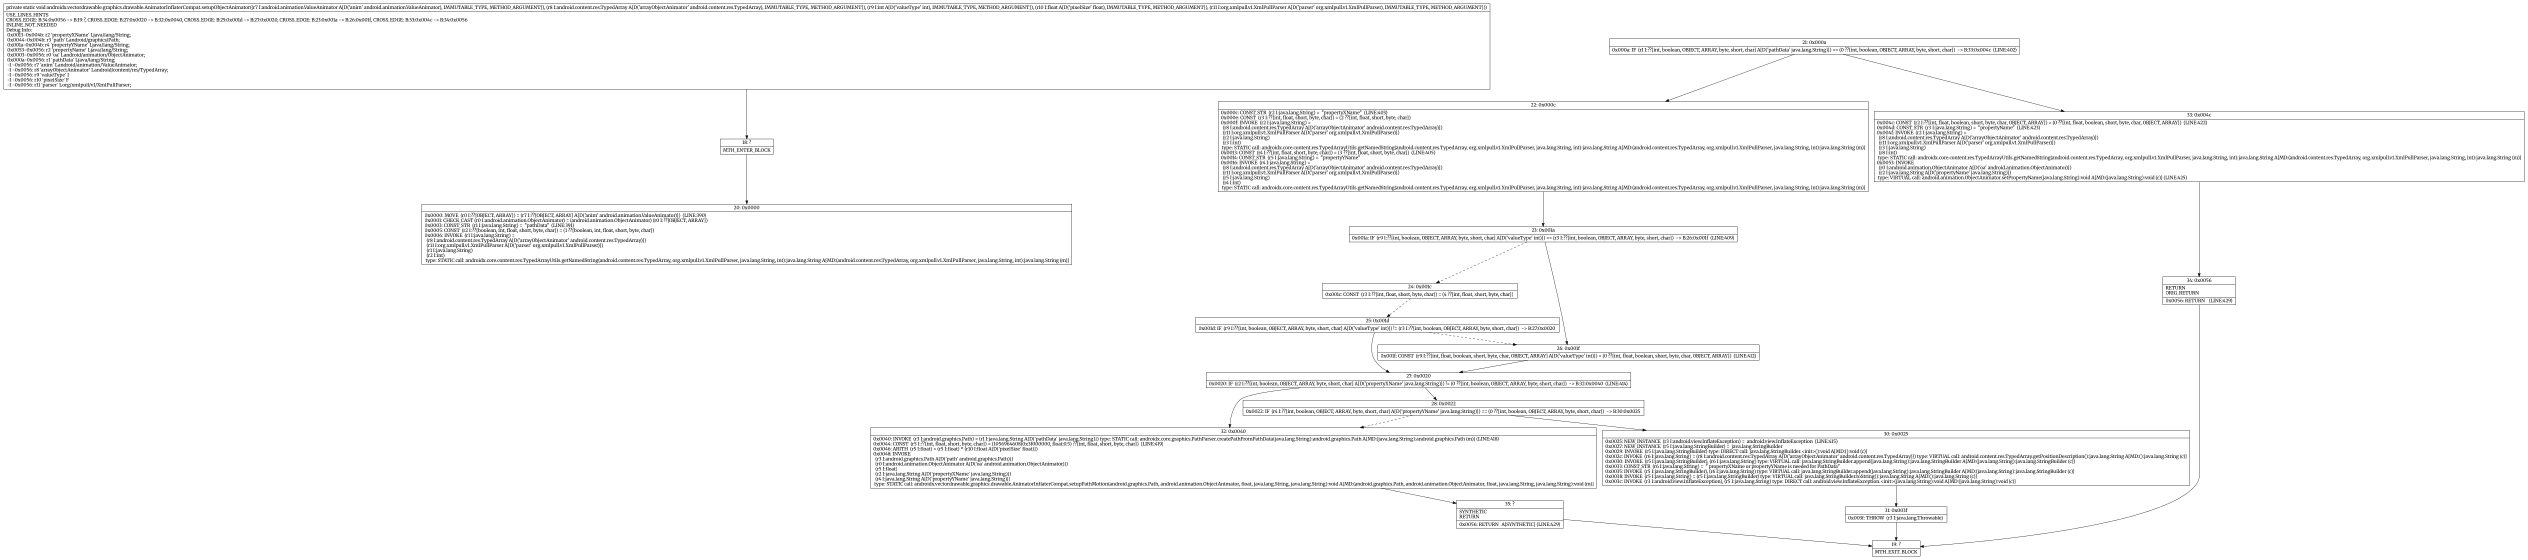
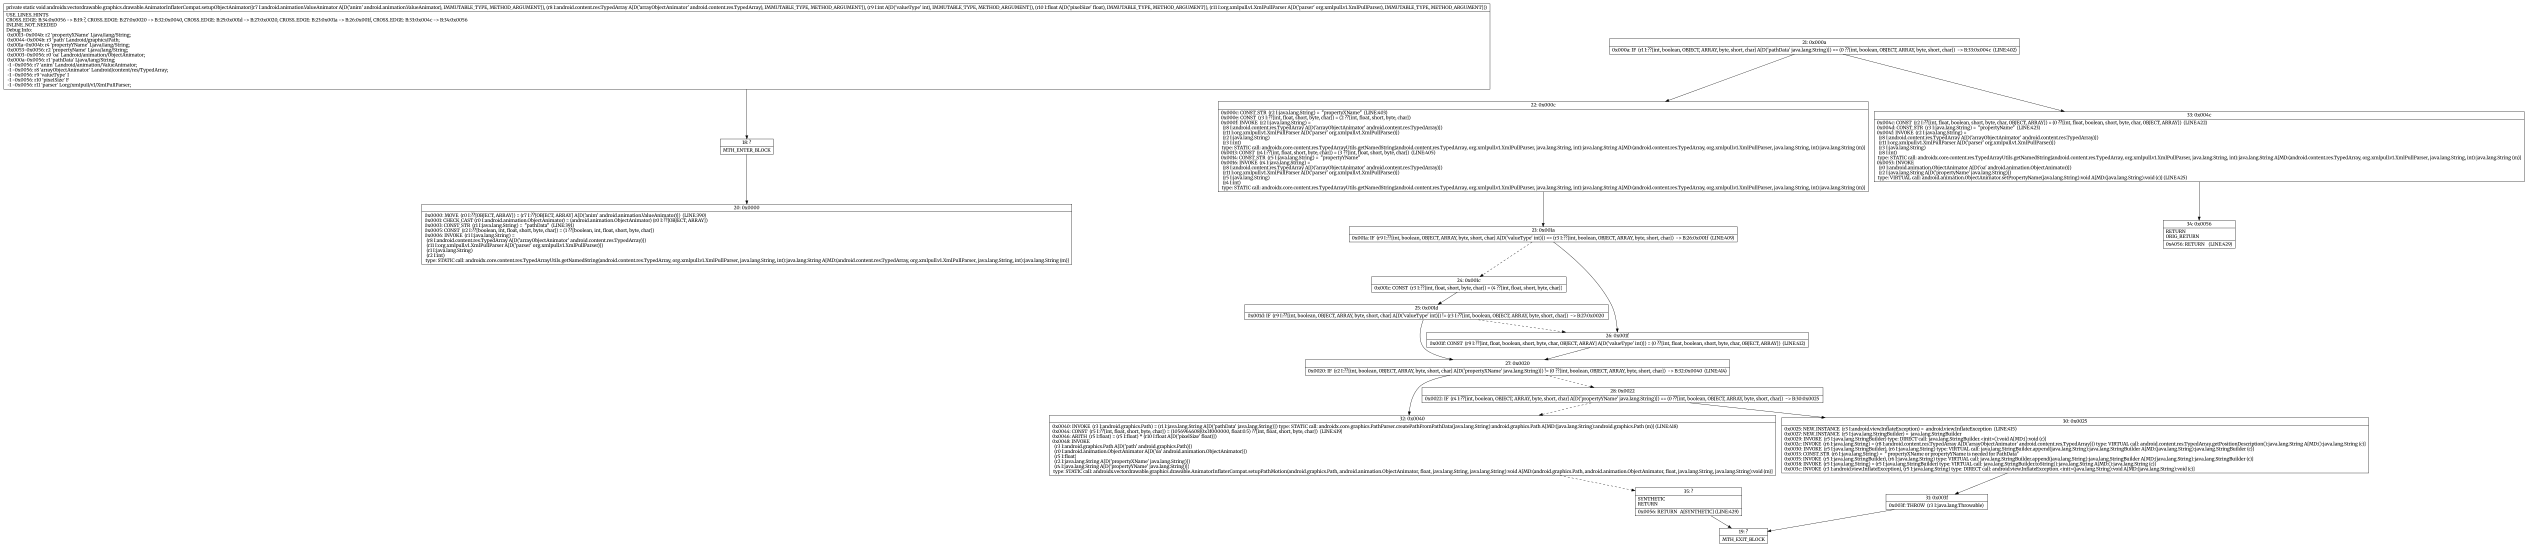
node "34: 0x0056": text "0x0056: RETURN    (LINE:429)" -> "0x4056: RETURN    (LINE:429)"
edge "24: 0x001c" -> "25: 0x001d": style dashed -> solid
edge "27: 0x0020" -> "28: 0x0022": style solid -> dashed
edge "32: 0x0040" -> "35: ?": style solid -> dashed
edge "34: 0x0056" -> "19: ?": removed
